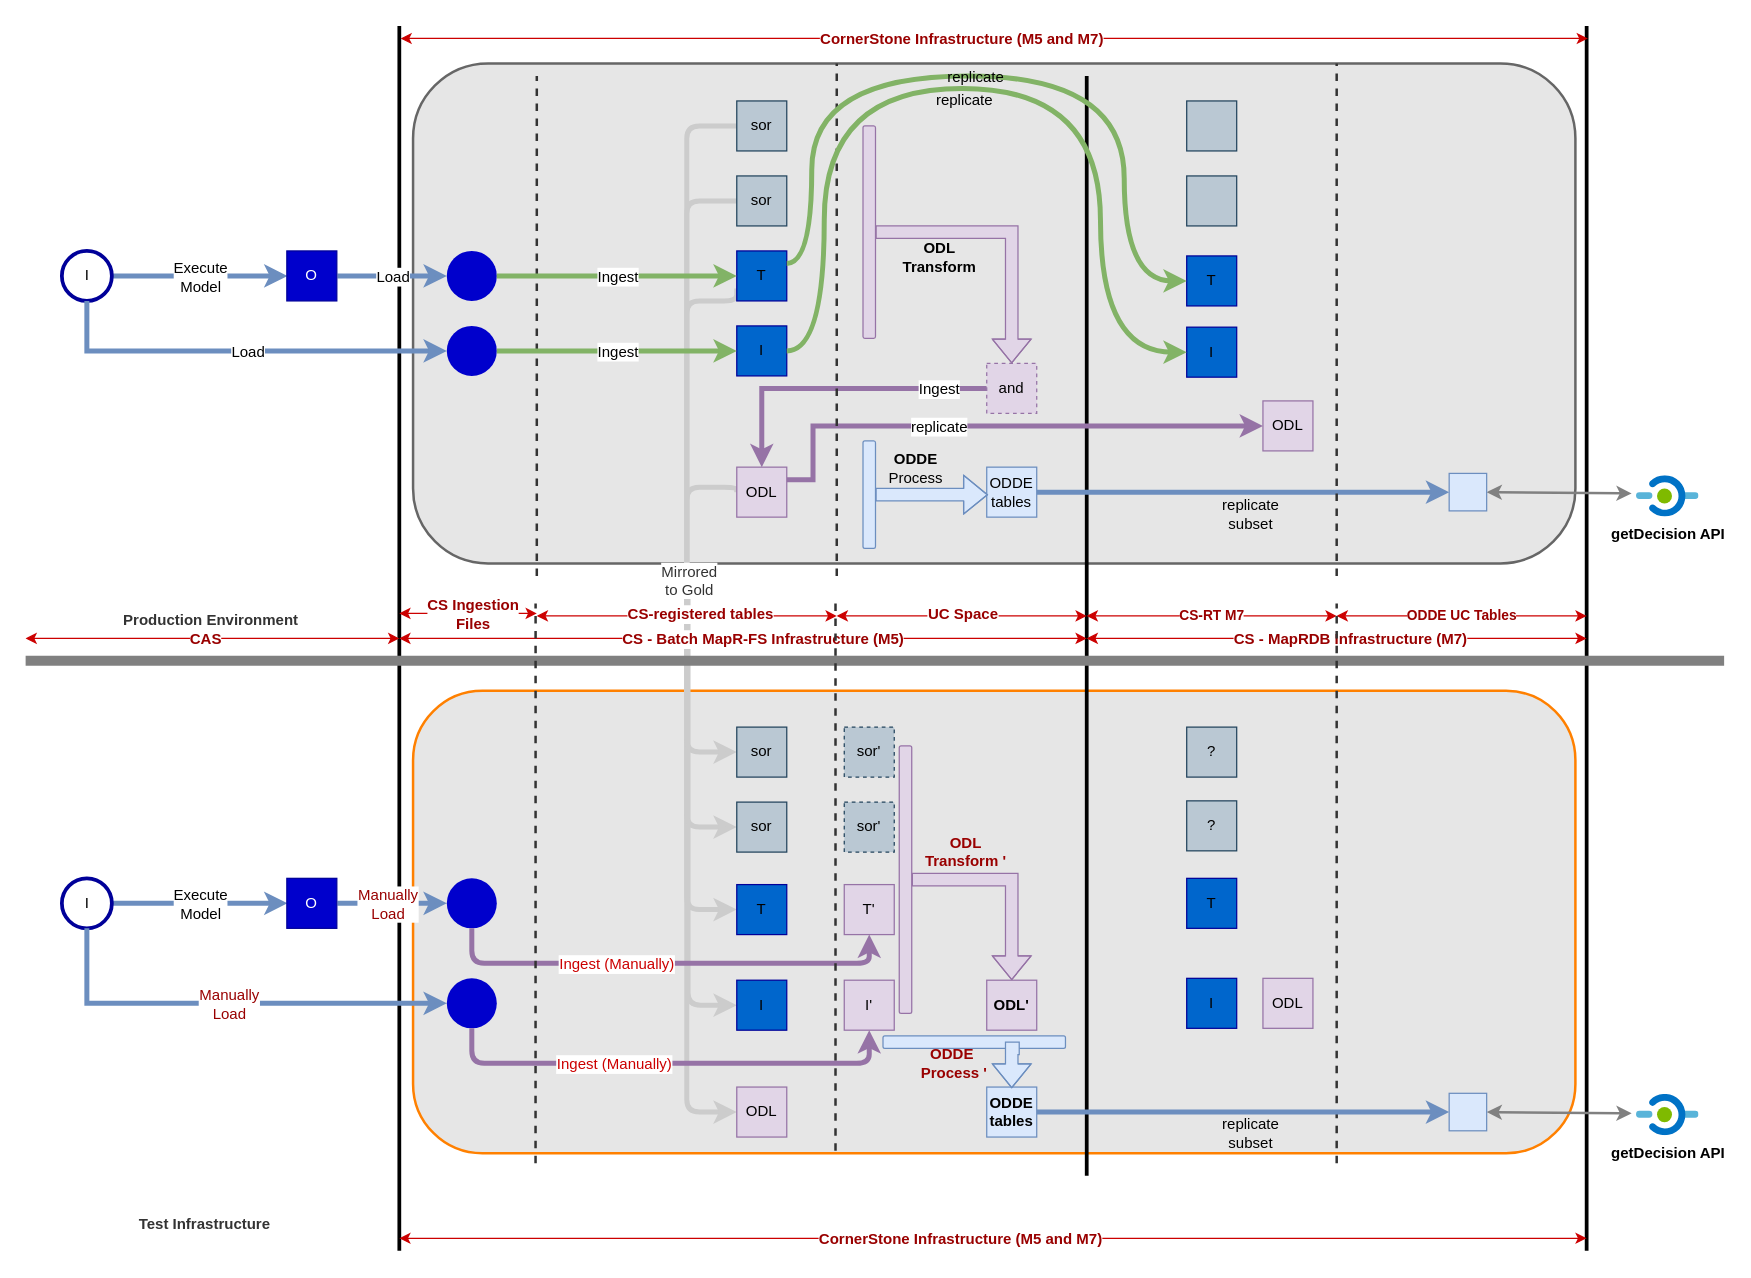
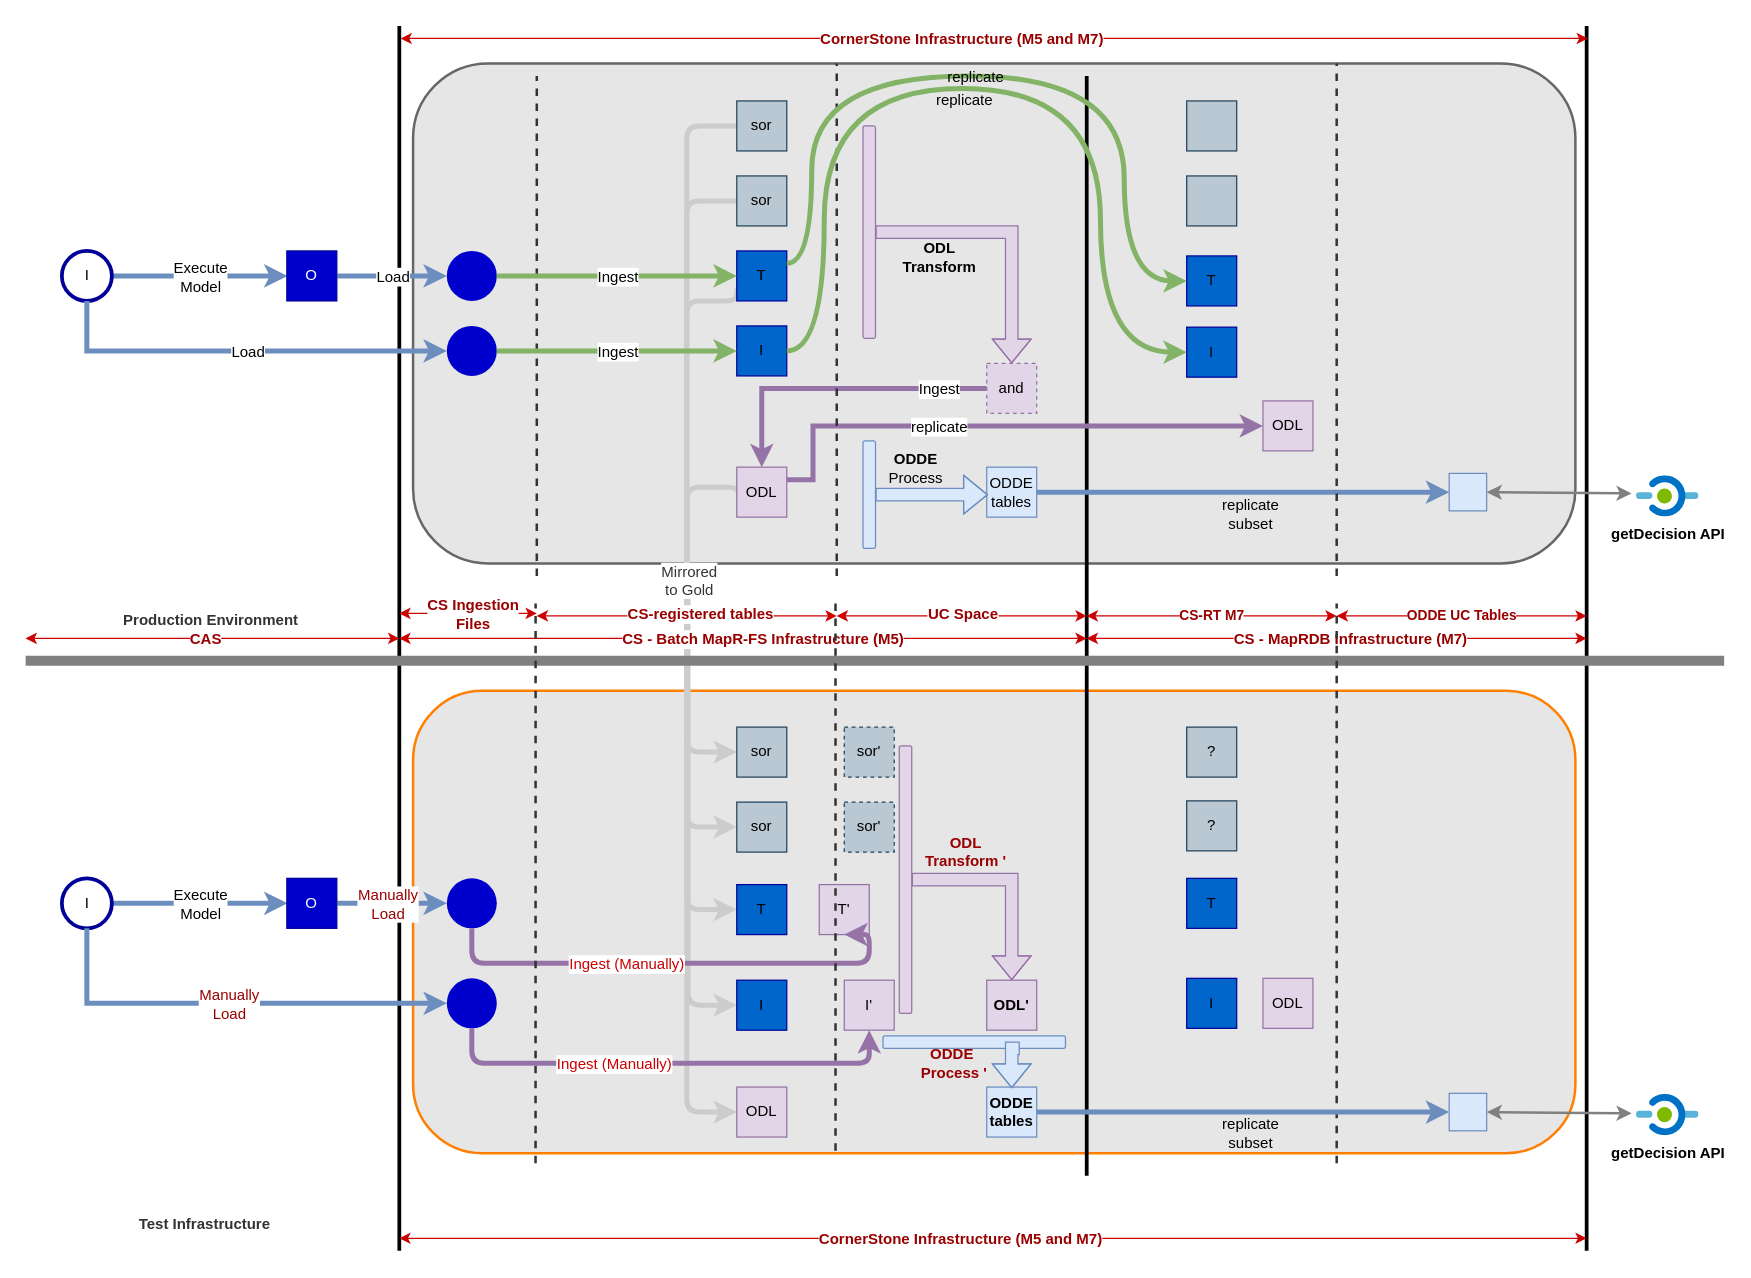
node "T'": moved (869, 909) -> (844, 909)
